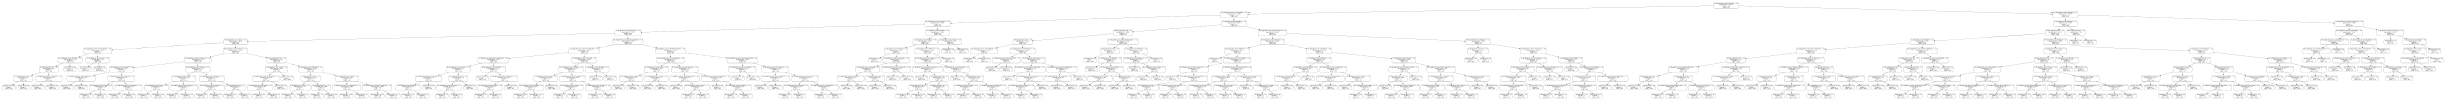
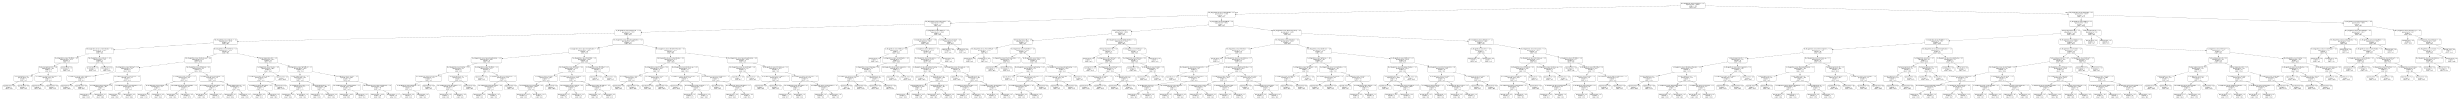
node "squared_error = -0.0 samples = 1 value = 155.0": added
